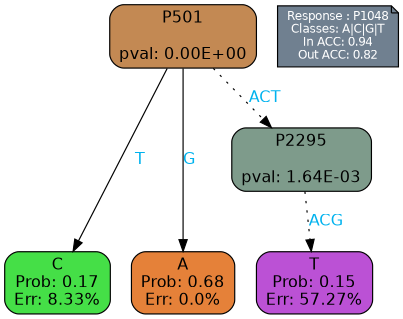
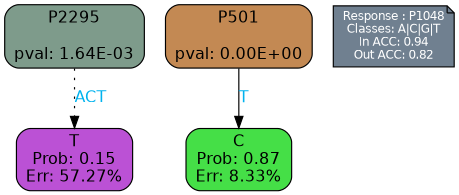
edge "P501 pval: 0.00E+00" -> "P2295 pval: 1.64E-03": removed, label "ACT"
edge "P2295 pval: 1.64E-03" -> "T Prob: 0.15 Err: 57.27%": label "ACG" -> "ACT"
node "C Prob: 0.17 Err: 8.33%": label "C Prob: 0.17 Err: 8.33%" -> "C Prob: 0.87 Err: 8.33%"
node "A Prob: 0.68 Err: 0.0%": removed
